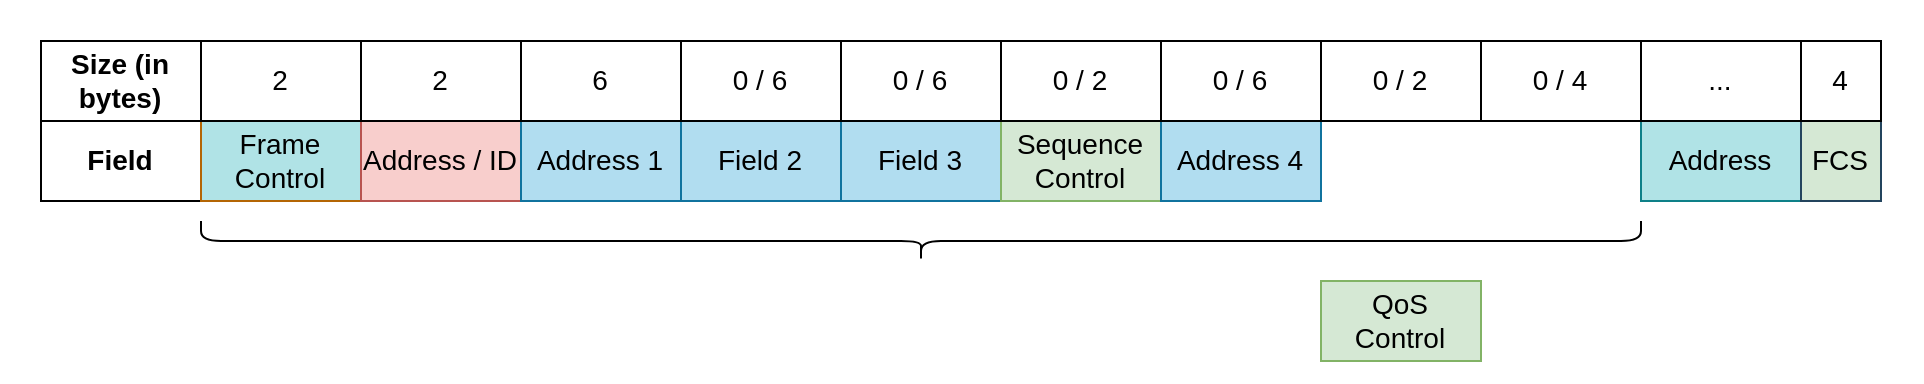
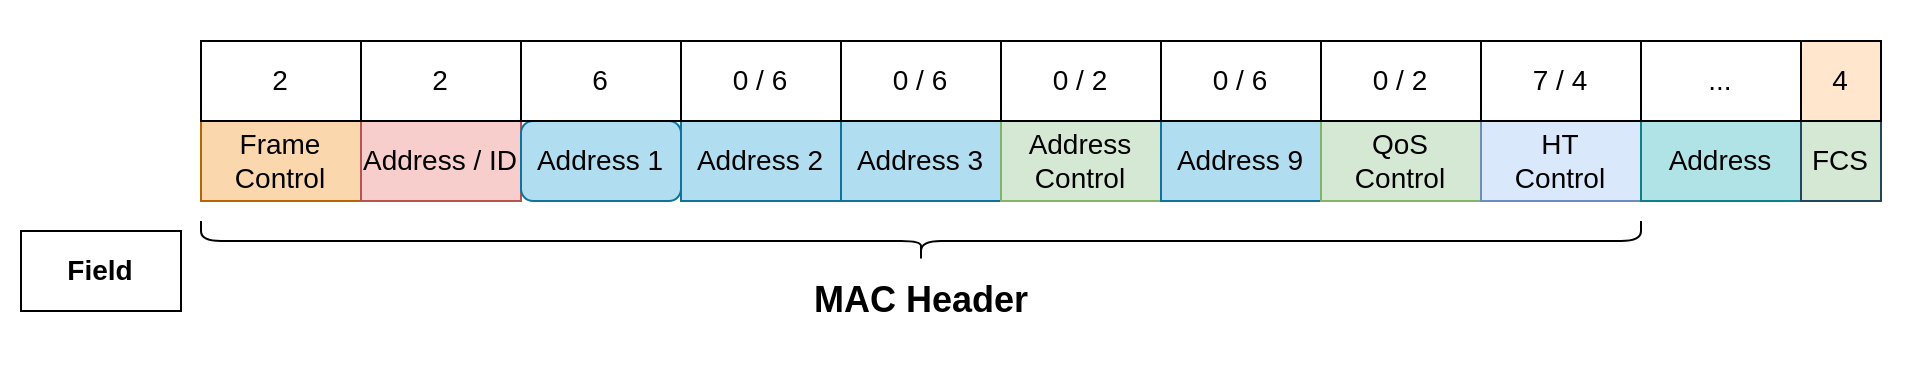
node "Size (in bytes)": removed
node "0 / 4": label "0 / 4" -> "7 / 4"
node "4": fillcolor #ffffff -> #ffe6cc
node "Field": moved (121, 161) -> (101, 271)
node "Frame Control": fillcolor #b0e3e6 -> #fad7ac
node "Address 1": shape rectangle -> rounded rectangle
node "Field 2": label "Field 2" -> "Address 2"
node "Field 3": label "Field 3" -> "Address 3"
node "Sequence Control": label "Sequence Control" -> "Address Control"
node "Address 4": label "Address 4" -> "Address 9"
node "HT Control": added
node "MAC Header": added
node "QoS Control": moved (1401, 321) -> (1401, 161)
